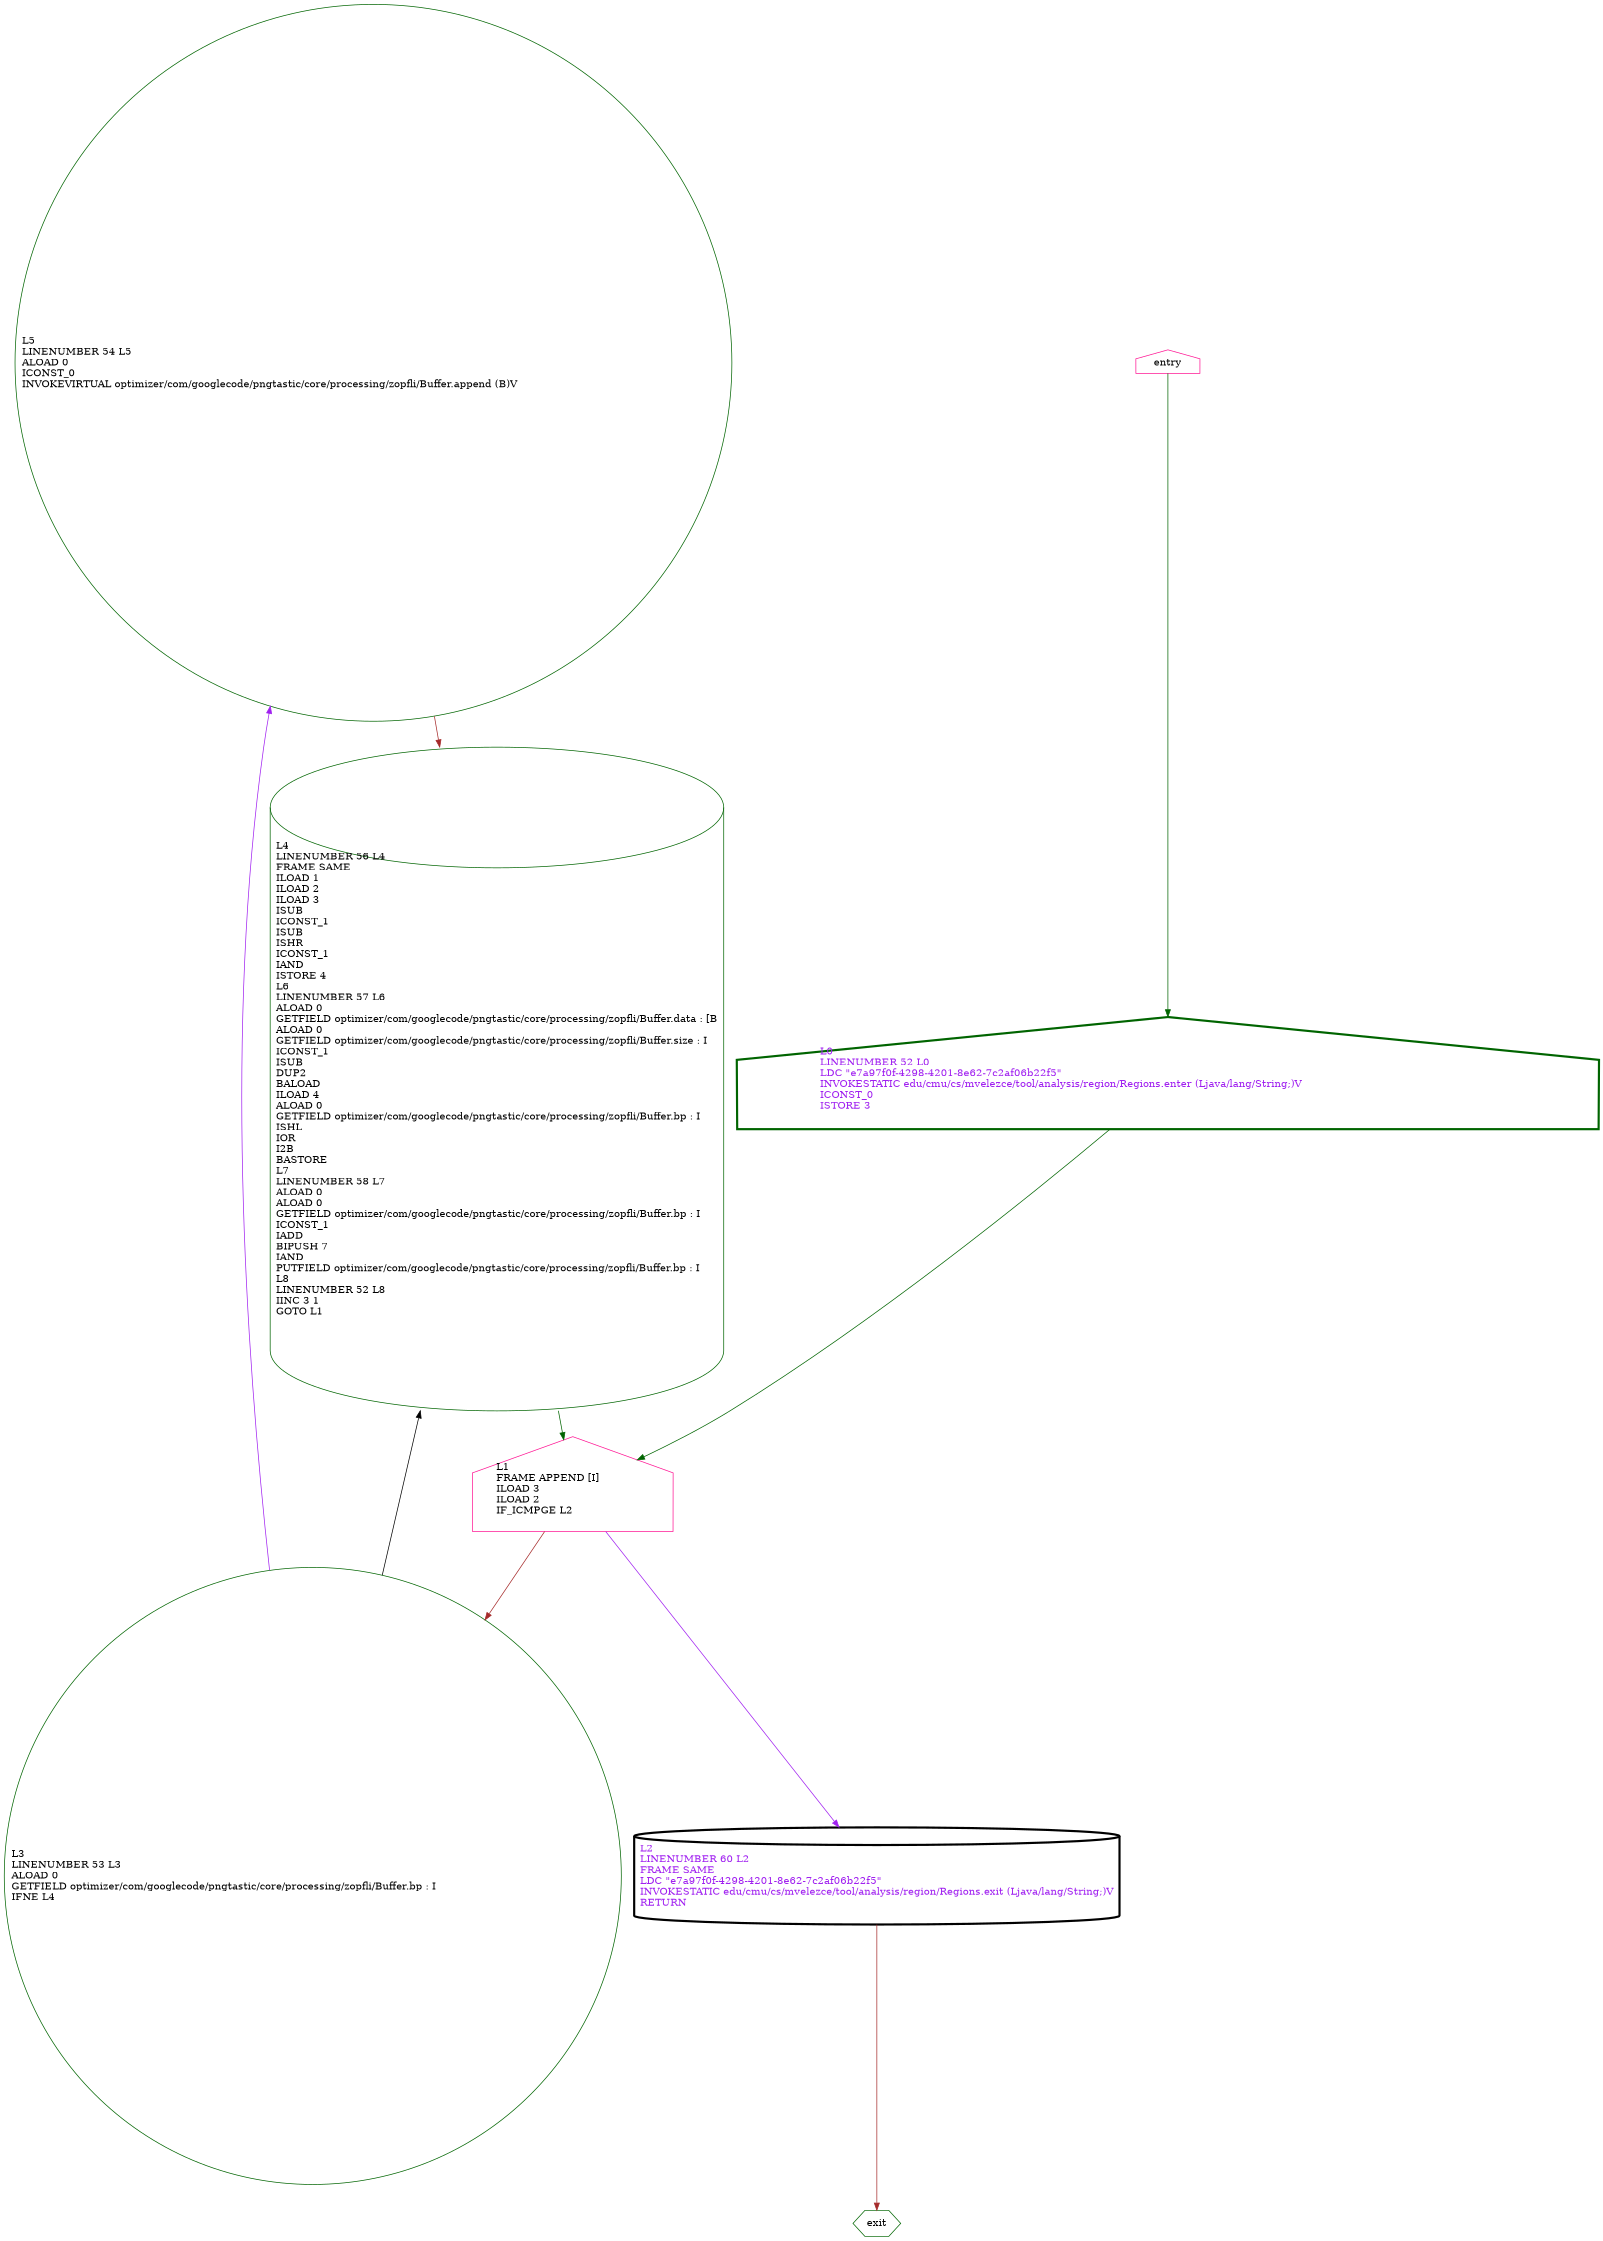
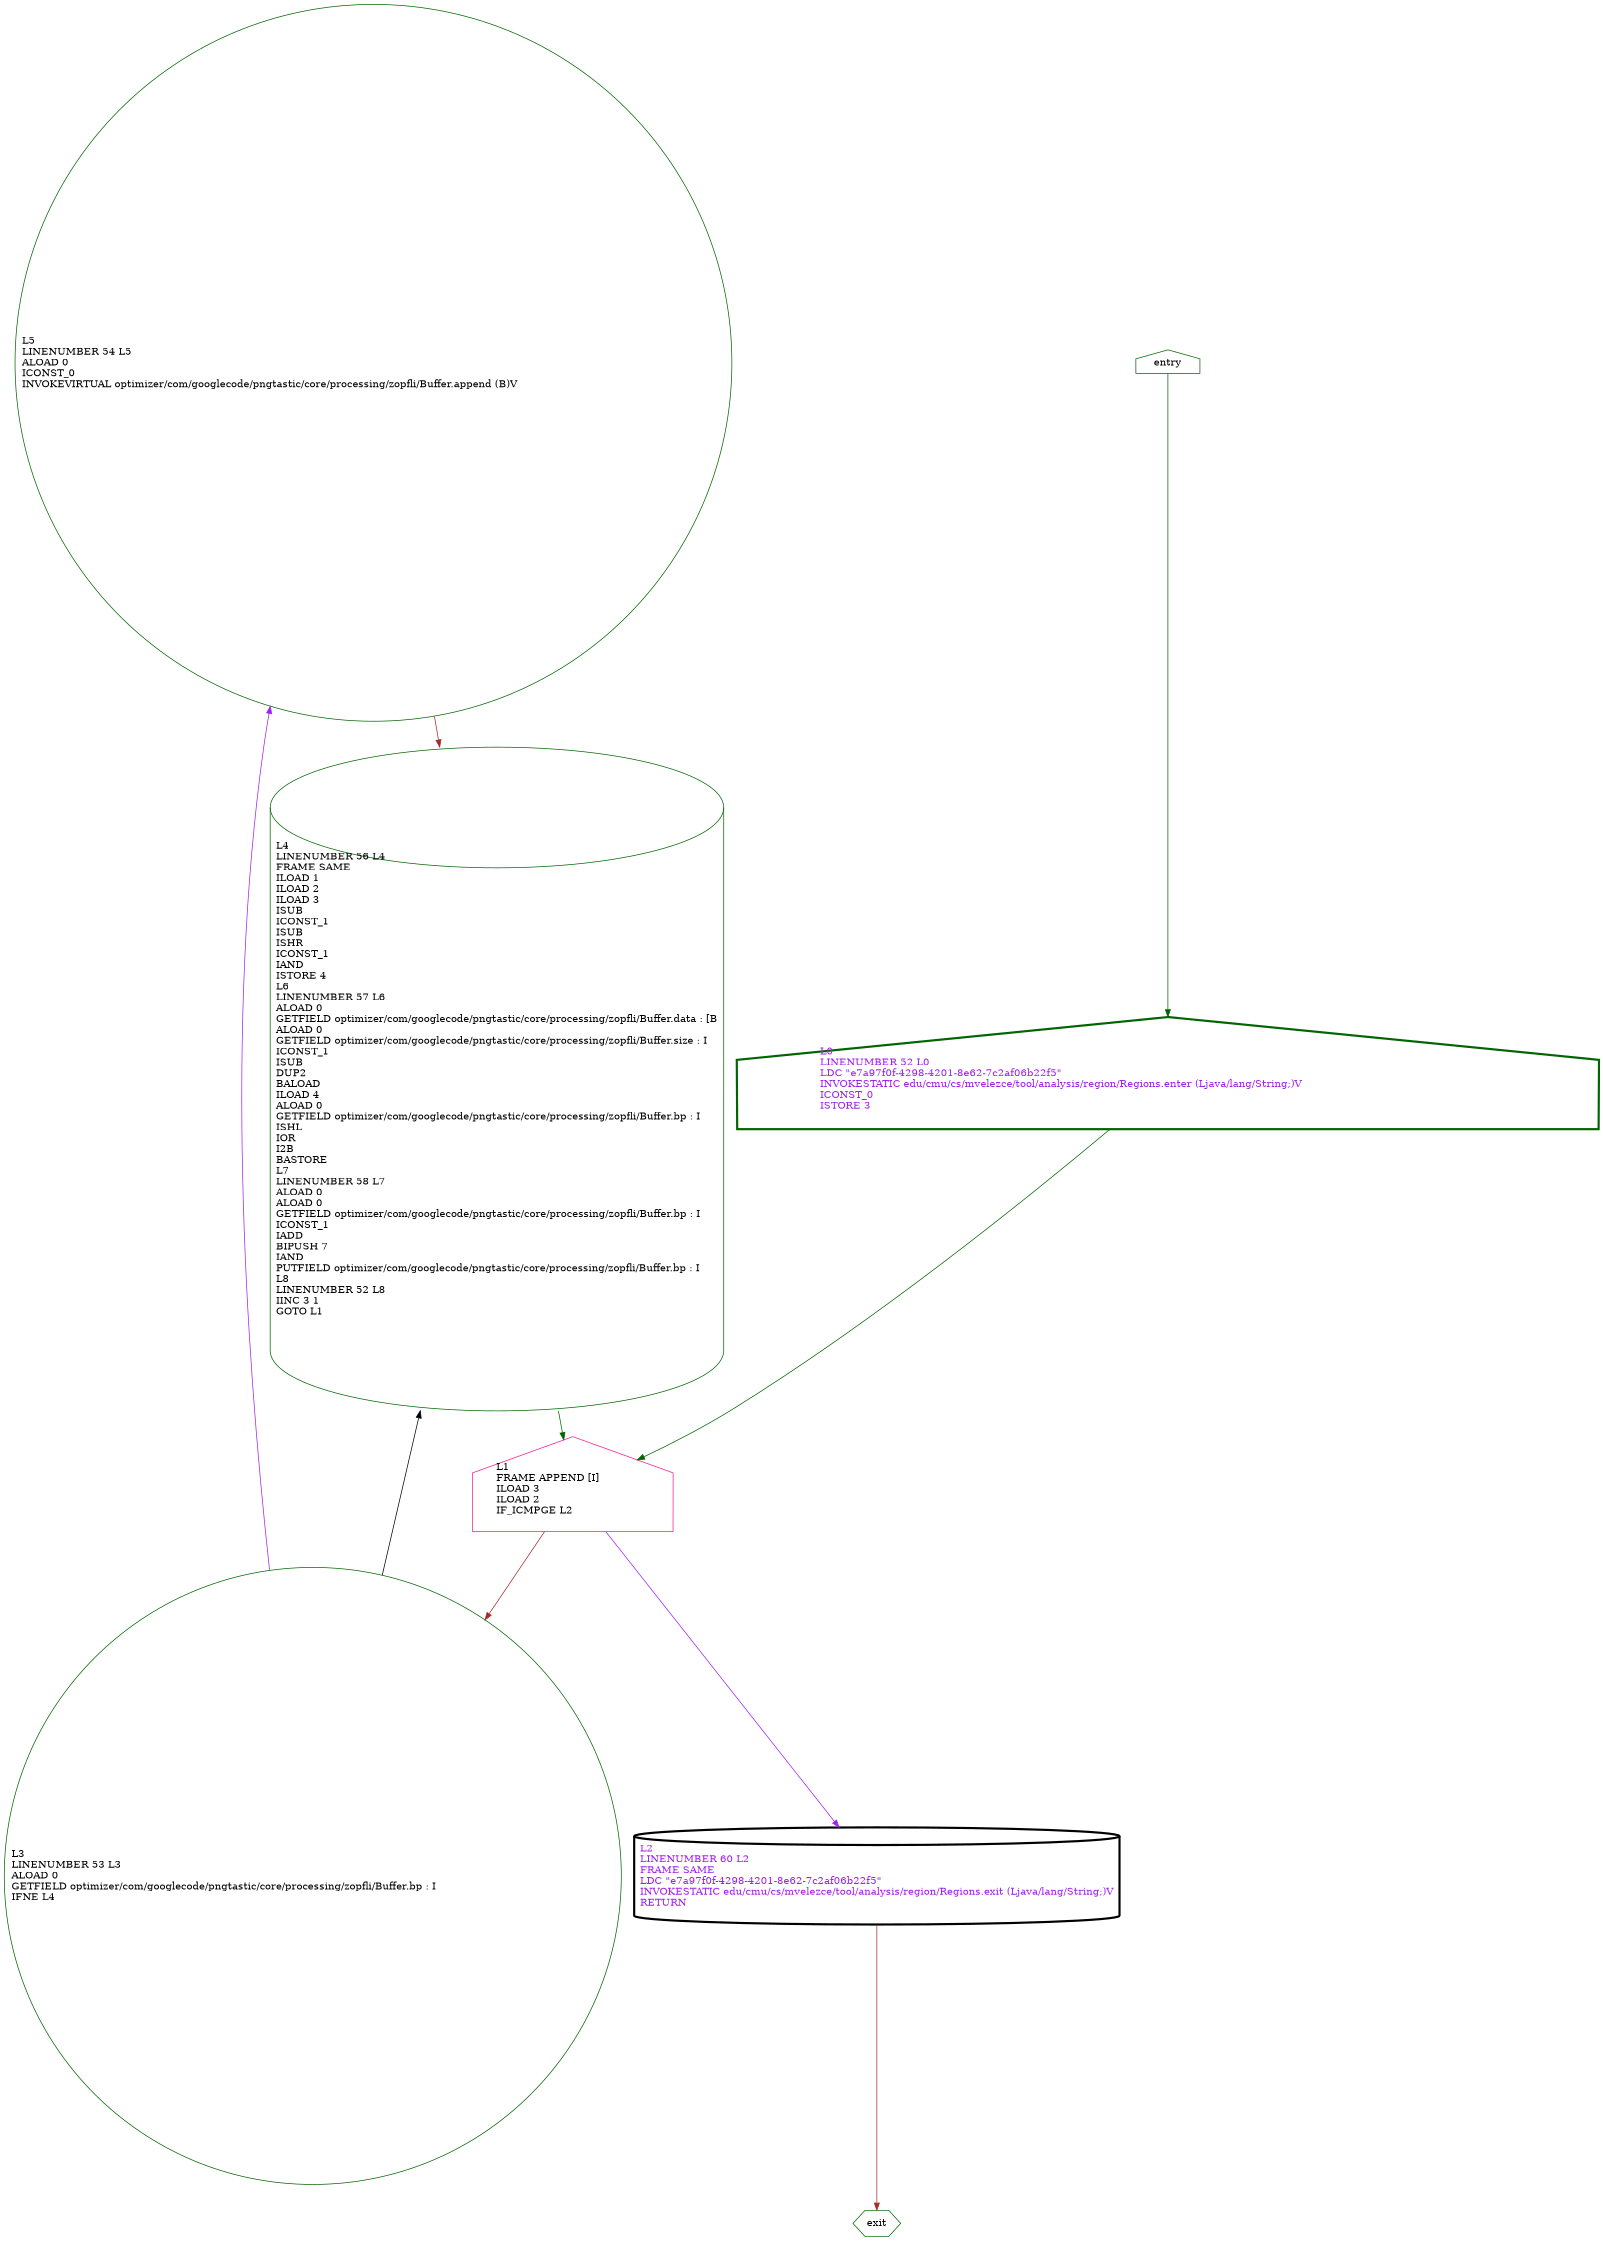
node "entry": color deeppink -> darkgreen
